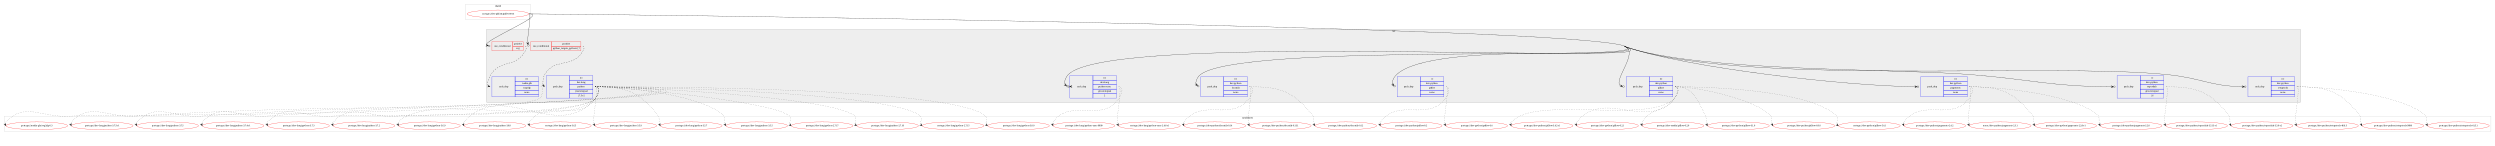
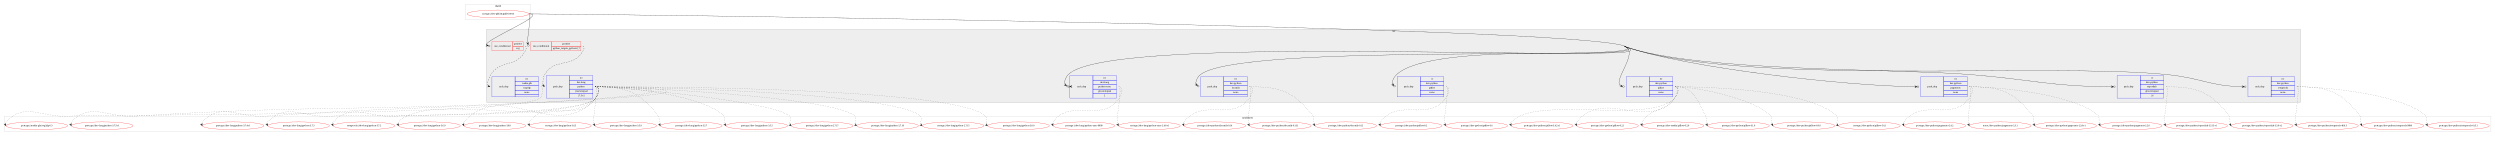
node "portage://dev-lang/python-3.7.5": removed
node "portage://dev-lang/python-3.7.2": label "portage://dev-lang/python-3.7.2" -> "setuptools://dev-lang/python-3.7.2"
